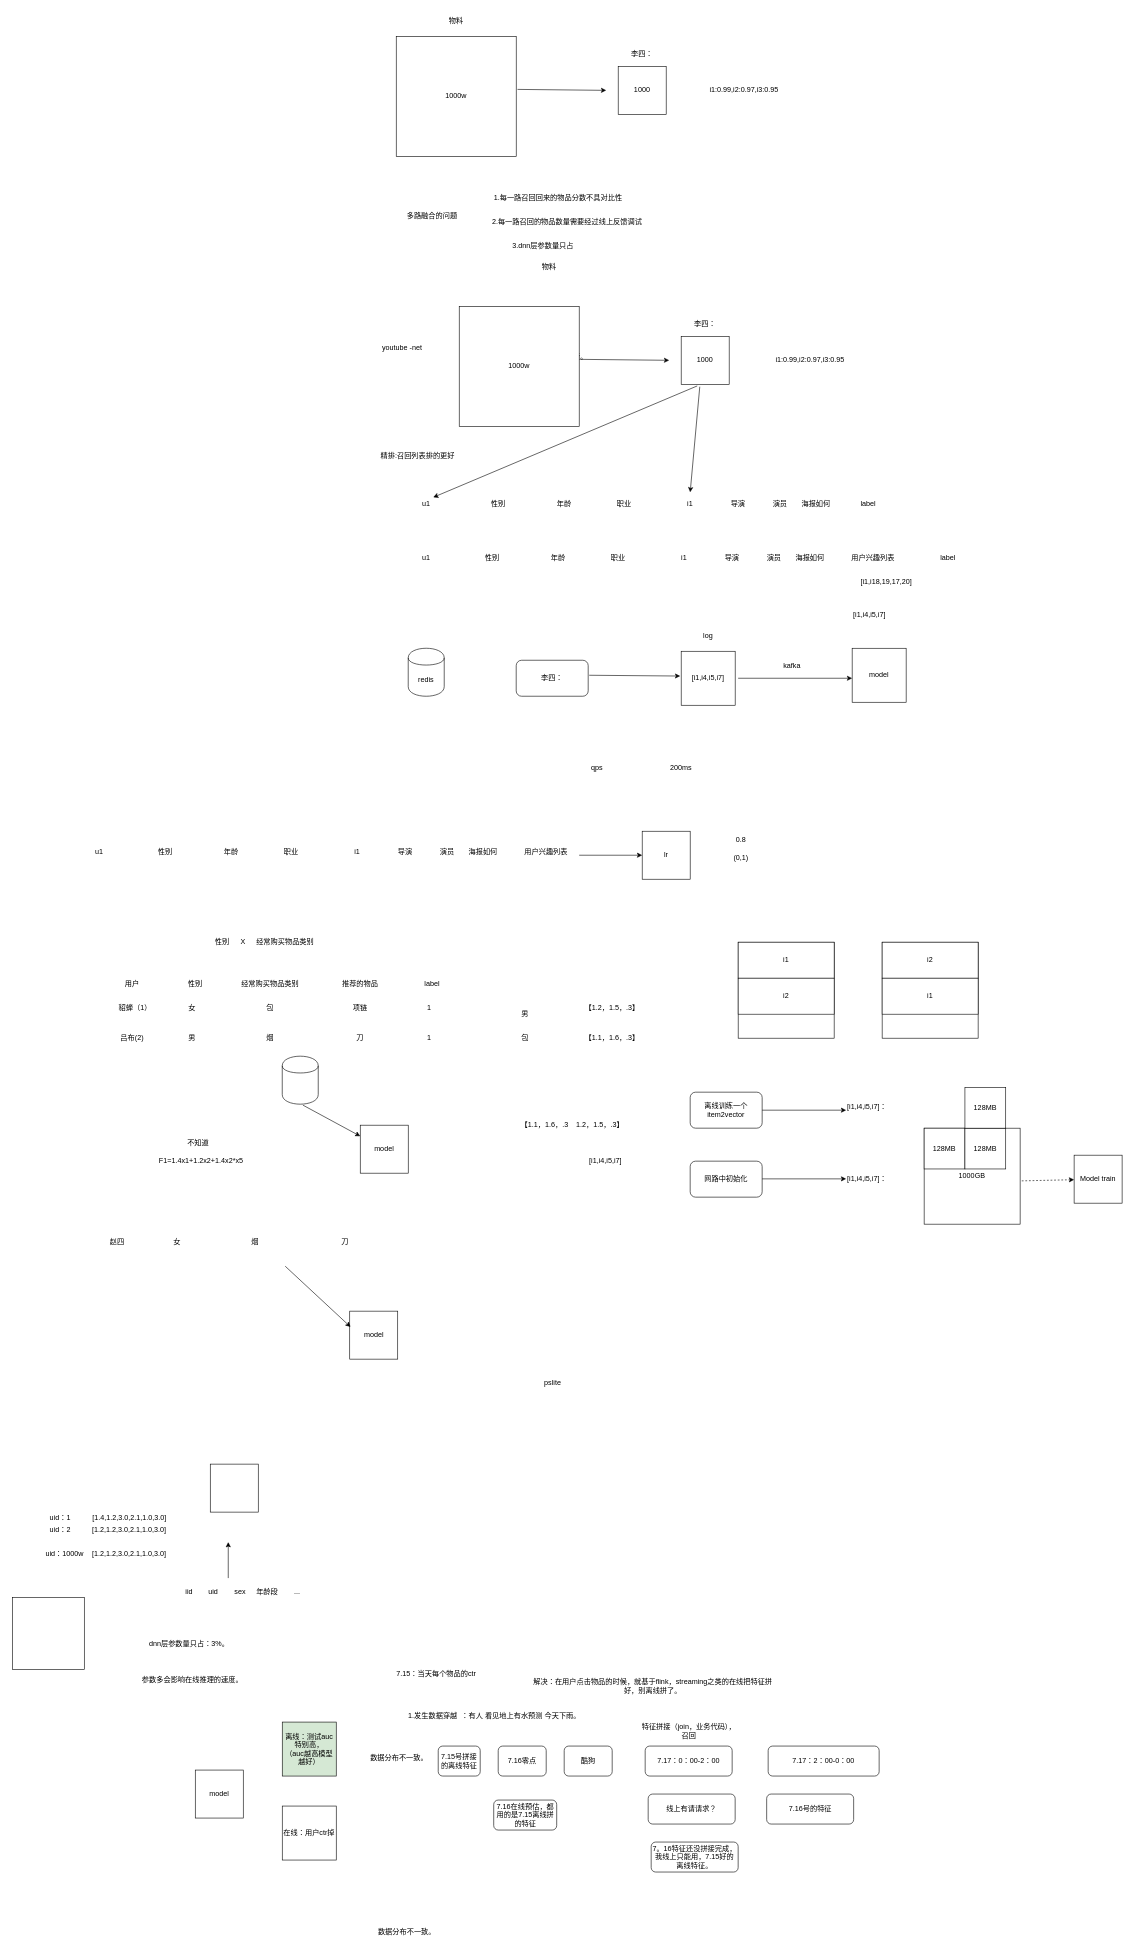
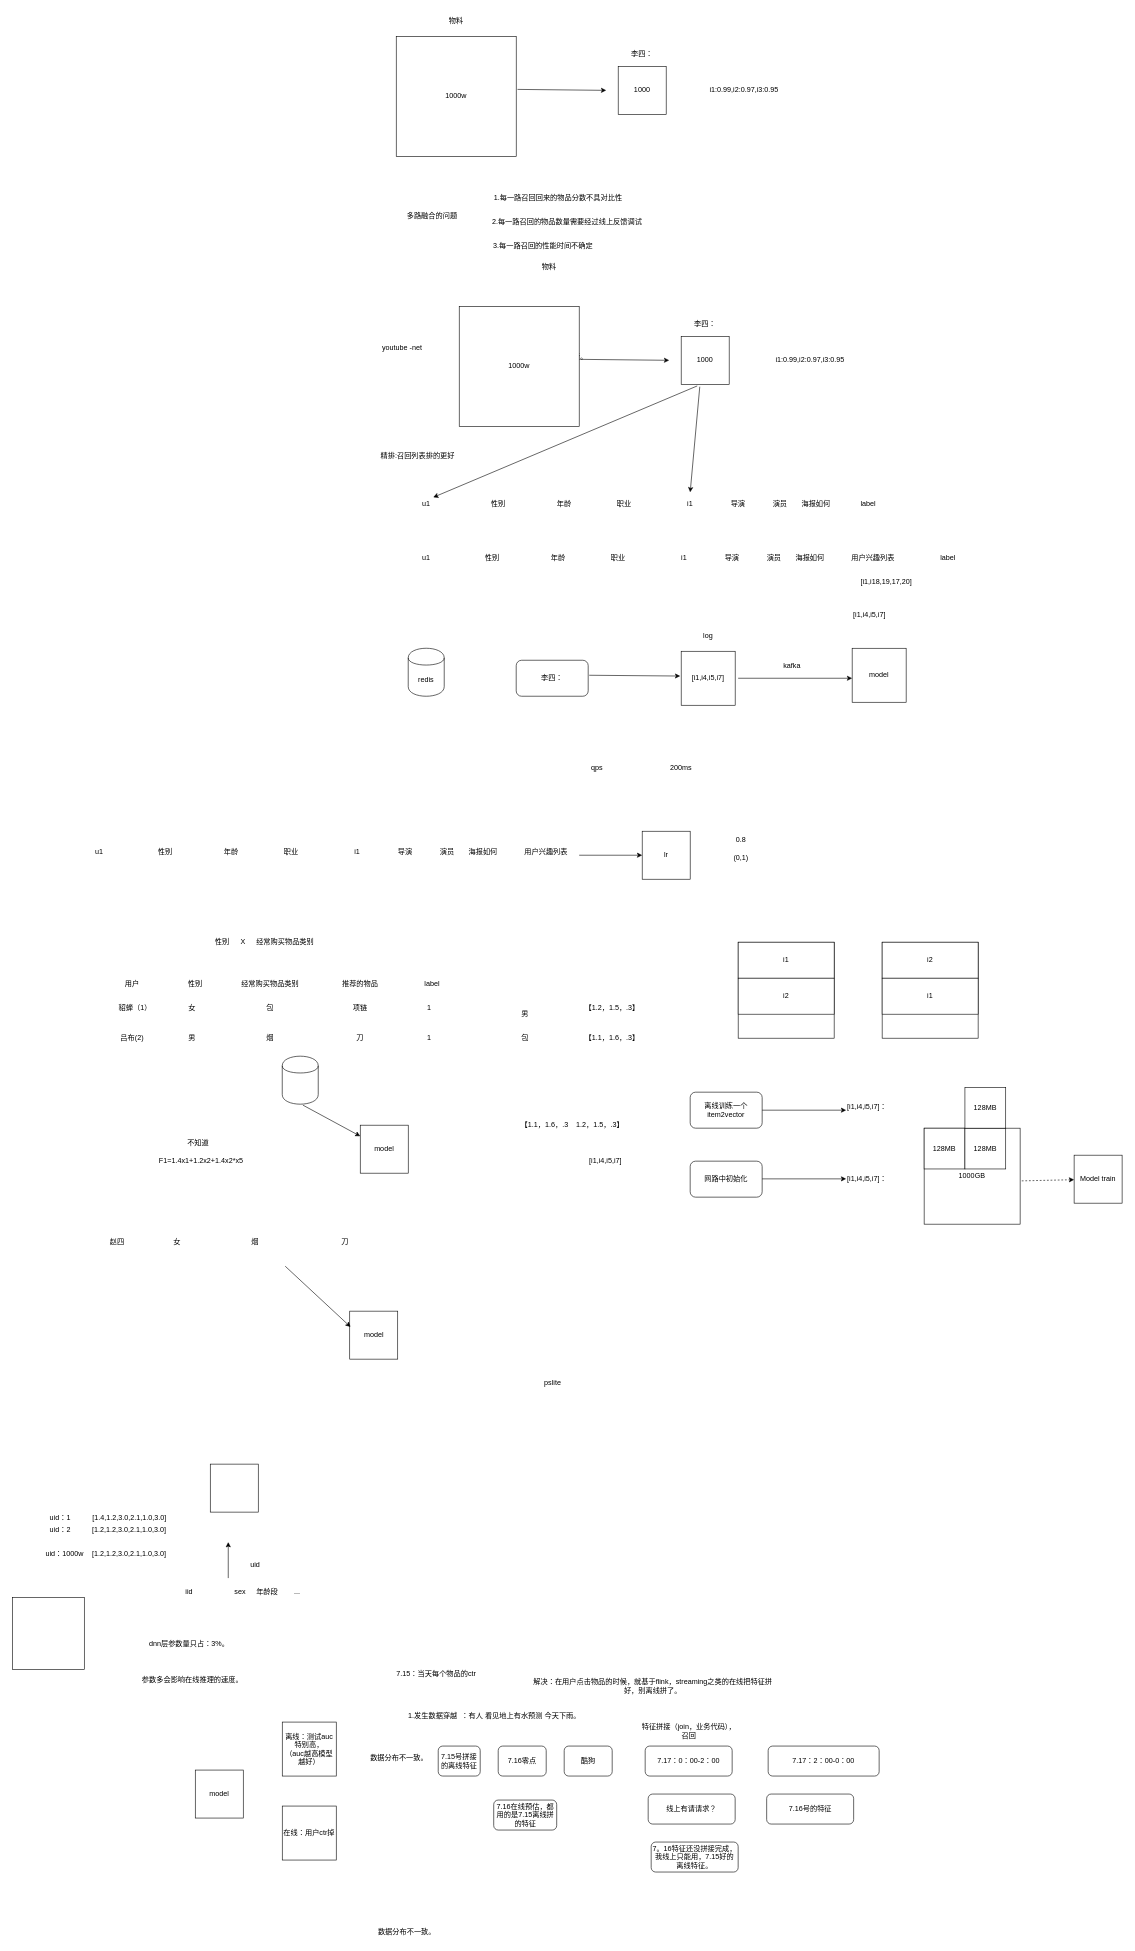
node "3.dnn层参数量只占": label "3.dnn层参数量只占" -> "3.每一路召回的性能时间不确定"
node "uid": moved (213, 1592) -> (255, 1565)
node "离线：测试auc特别高， （auc越高模型越好）": fillcolor #d5e8d4 -> #ffffff
